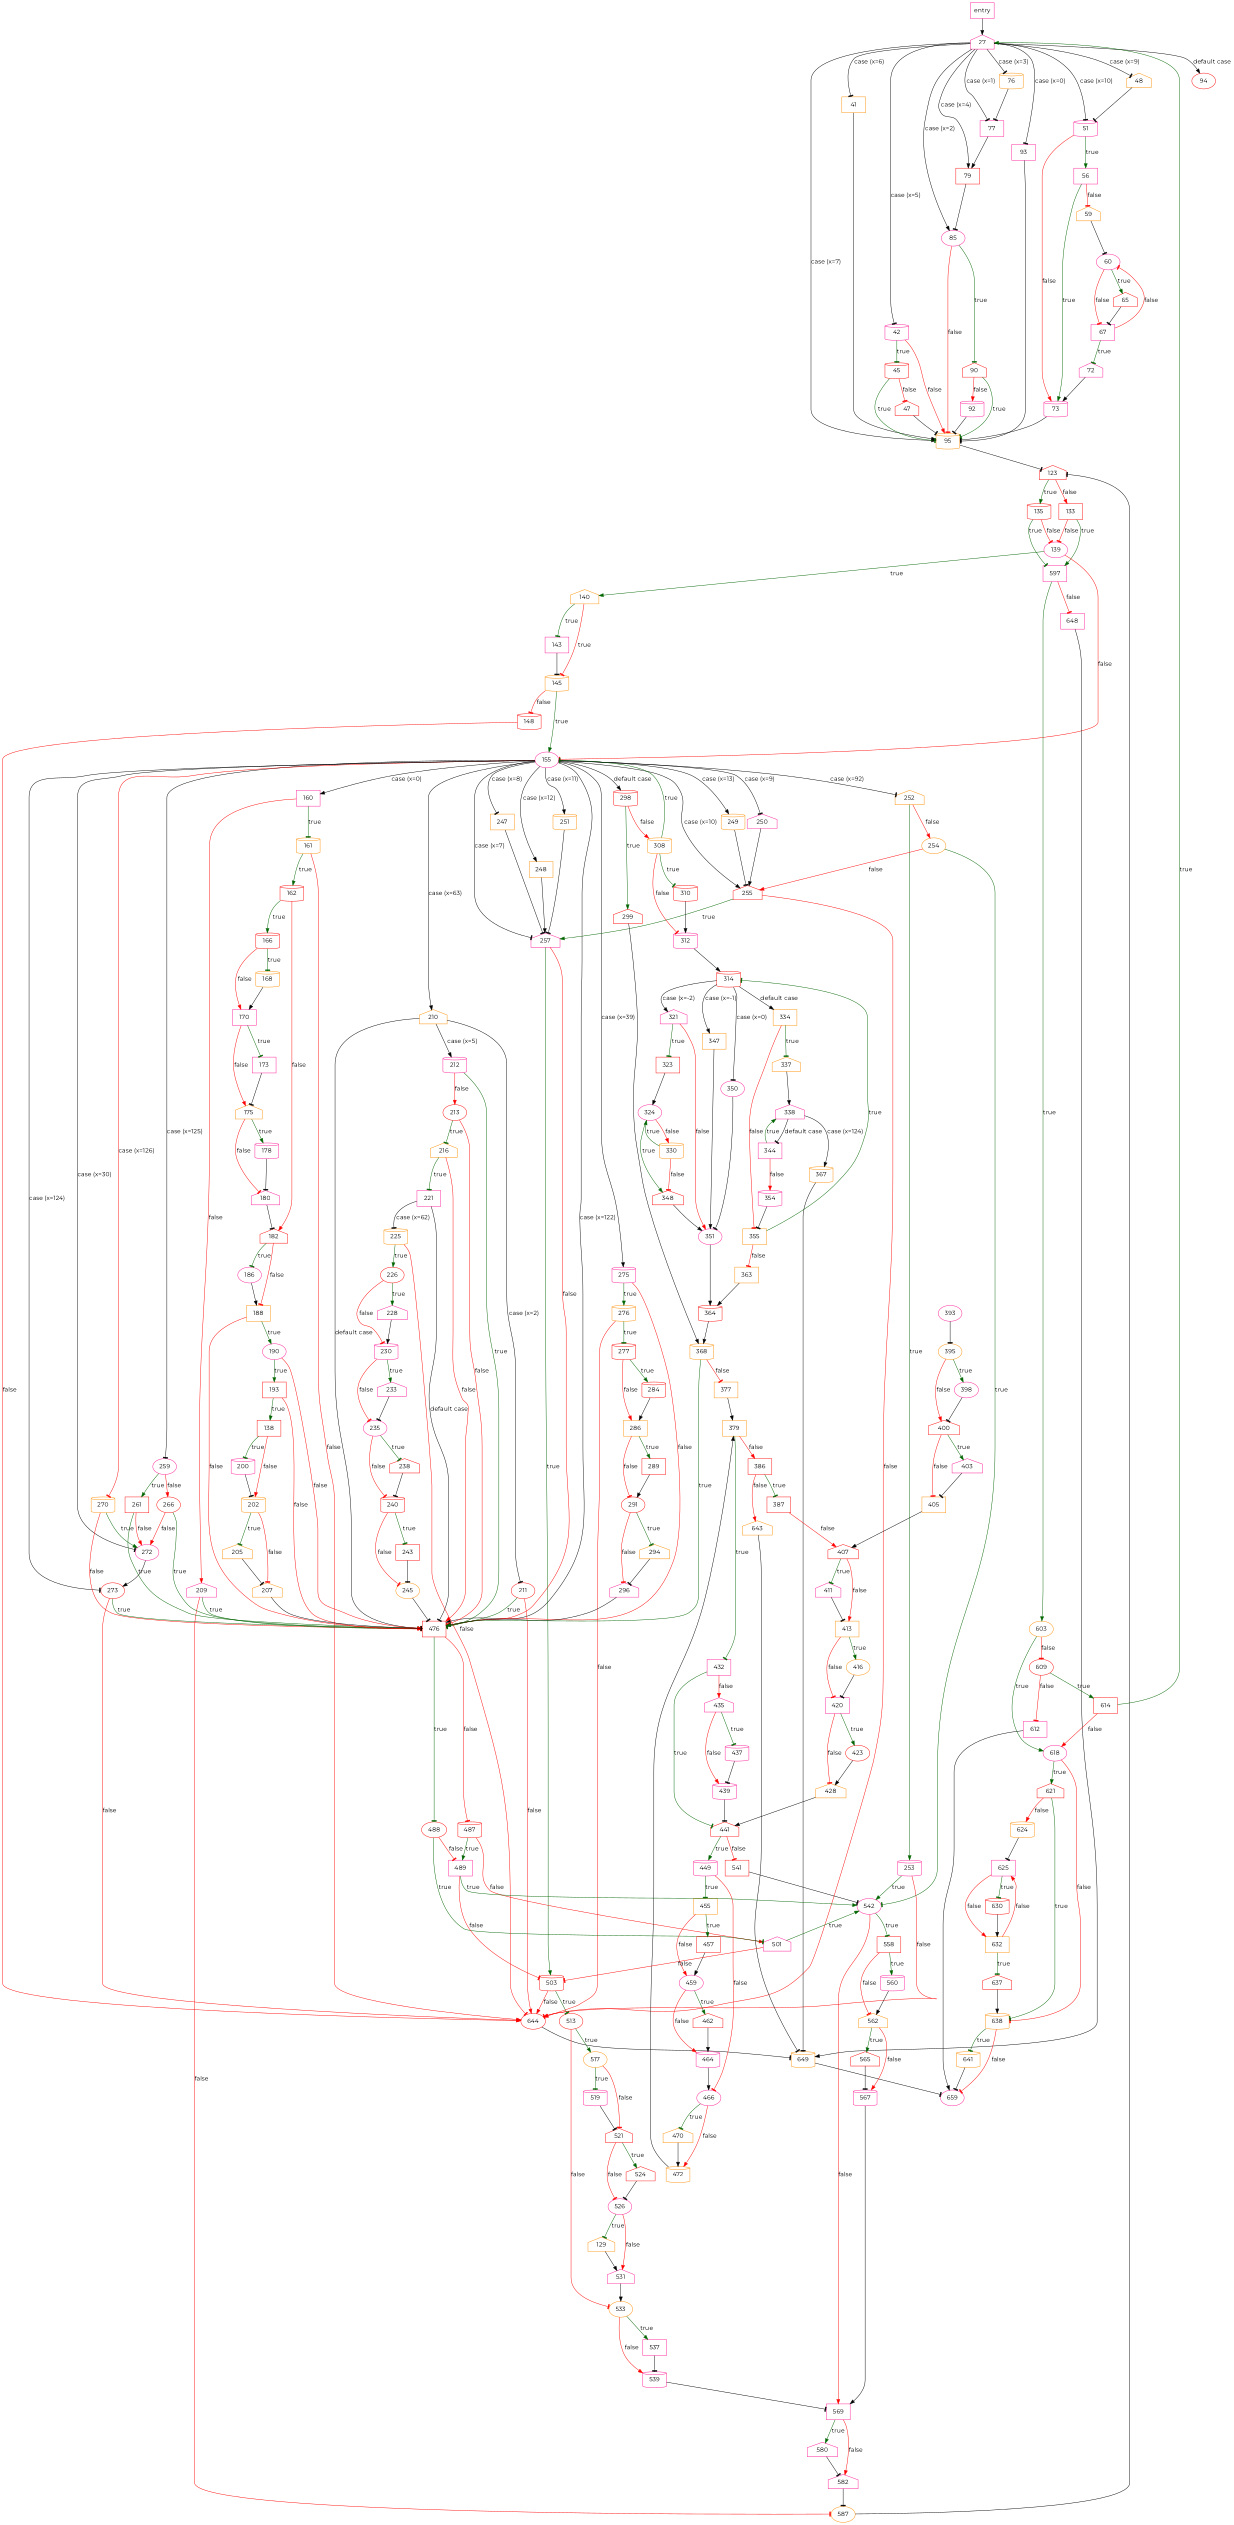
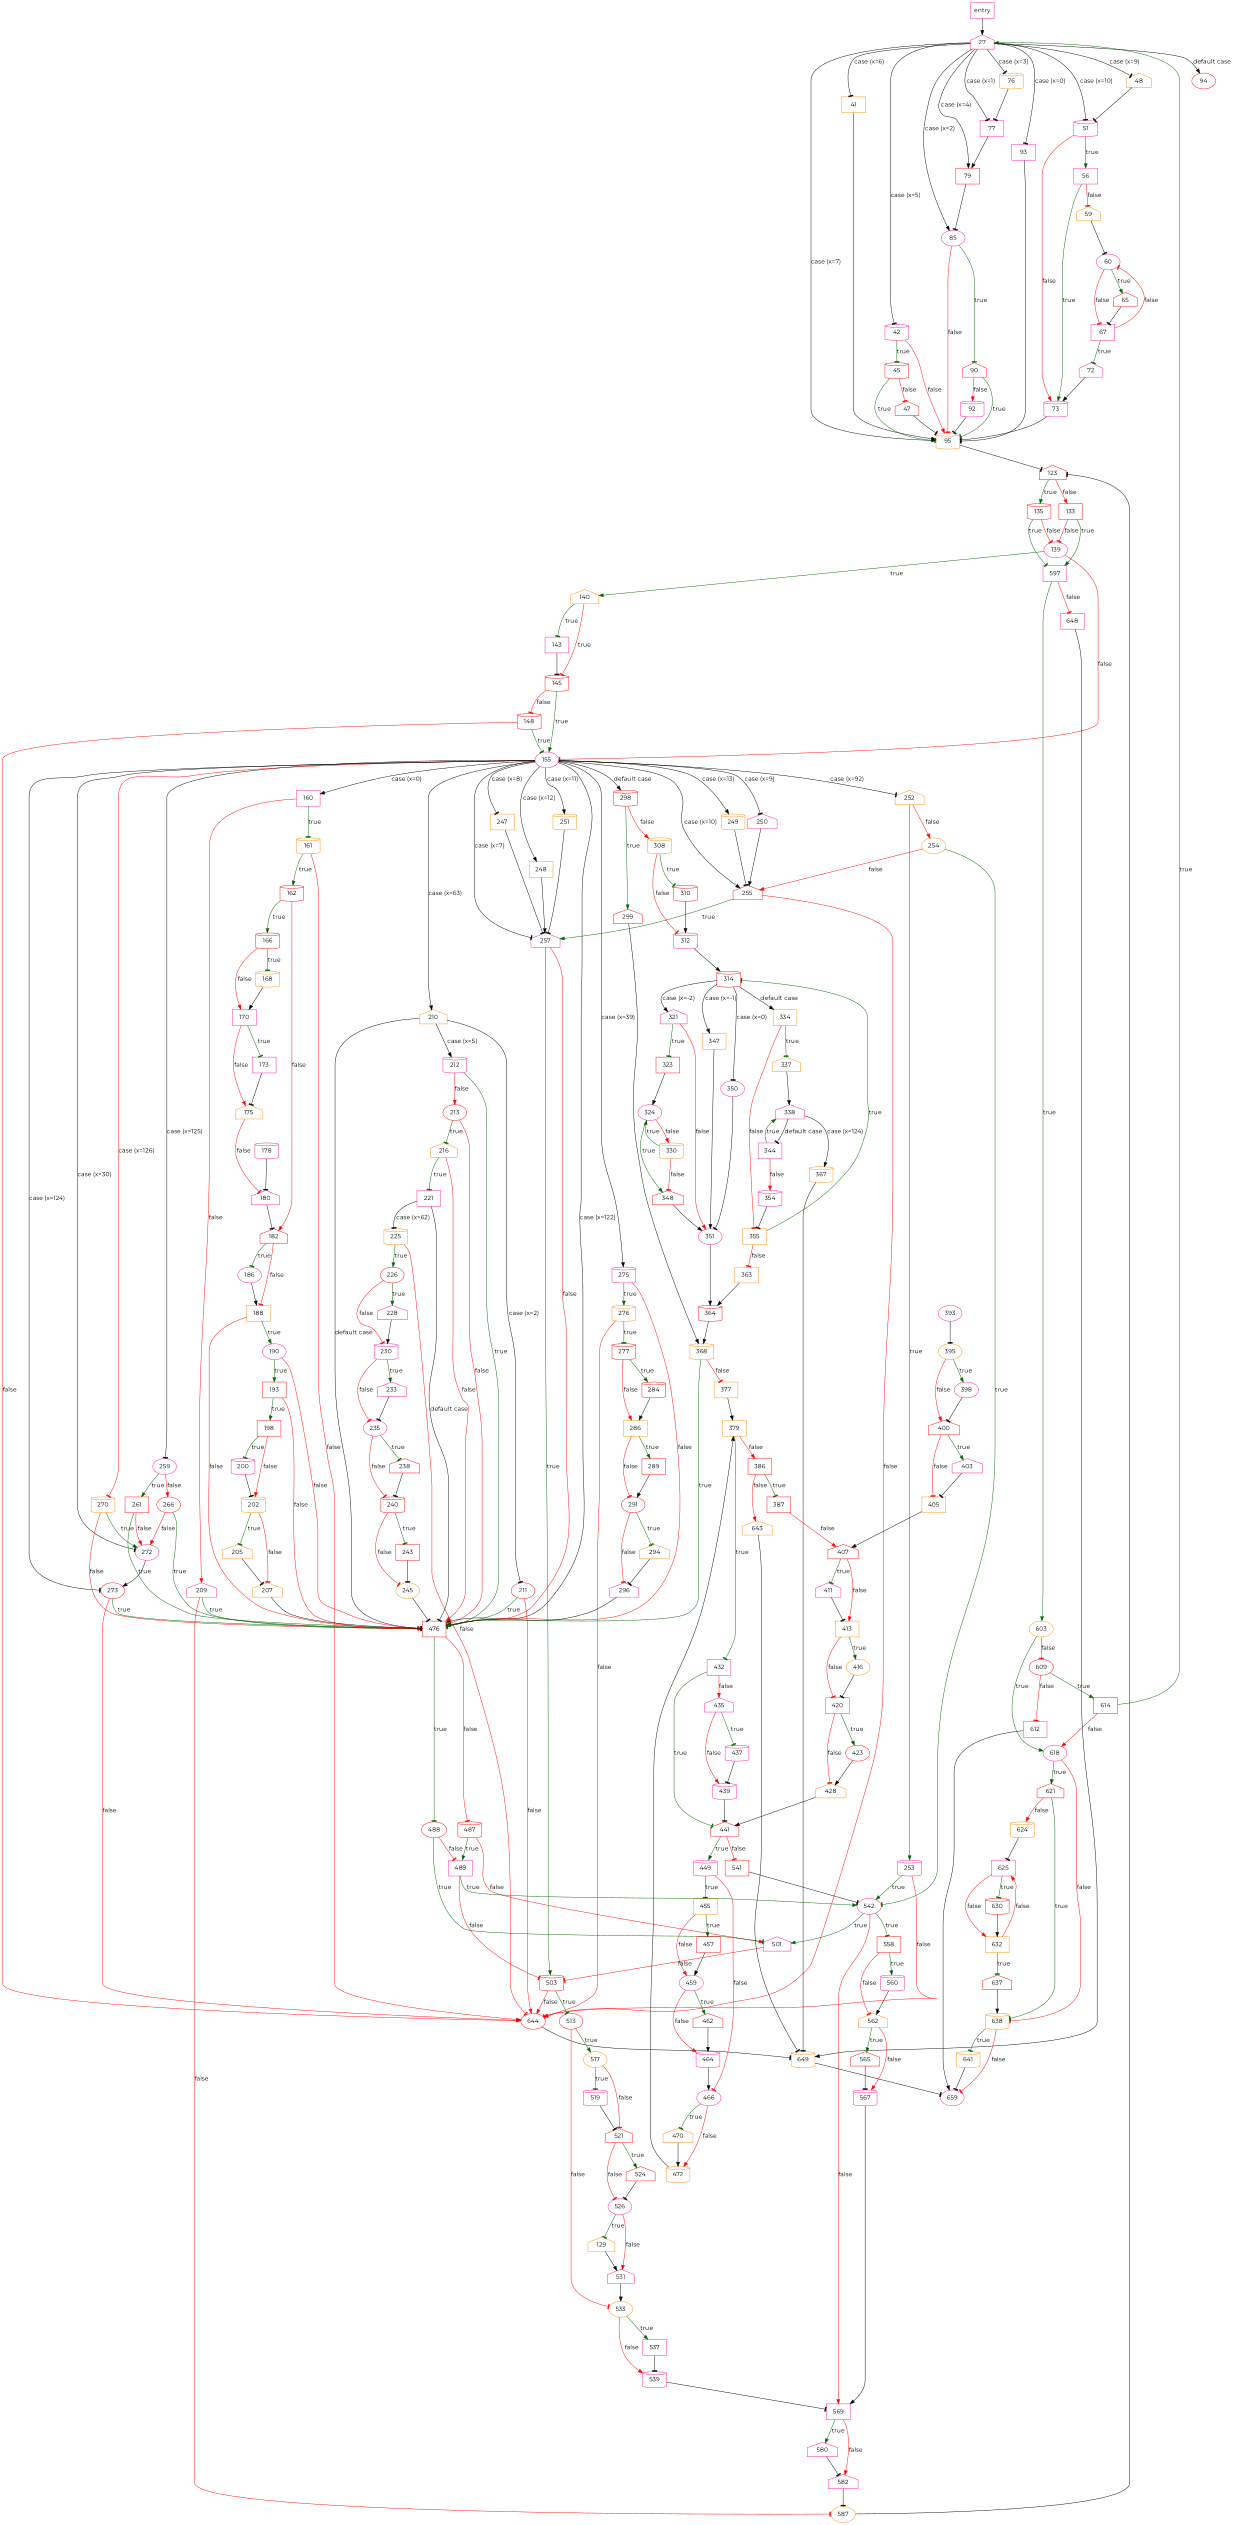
node "145": color darkorange -> red
edge "308" -> "155": now "148" -> "155"
edge "175" -> "178": removed, label "true"
node "138": label "138" -> "198"
edge "501" -> "542": reversed
